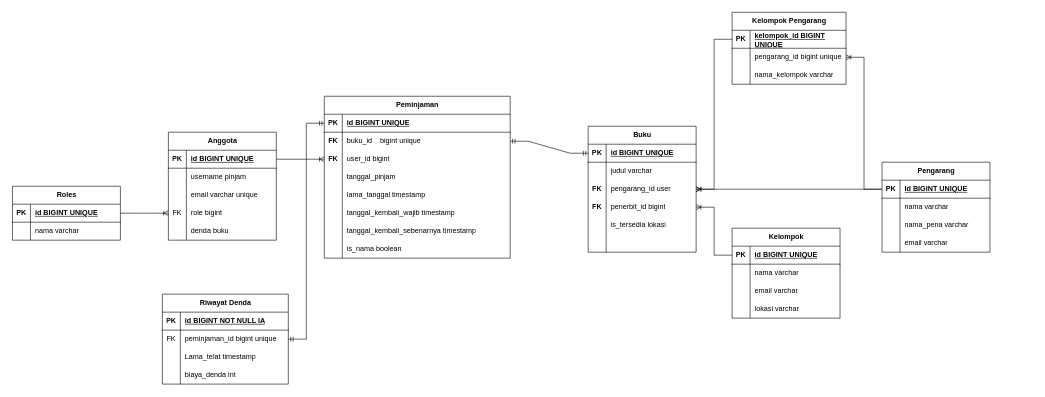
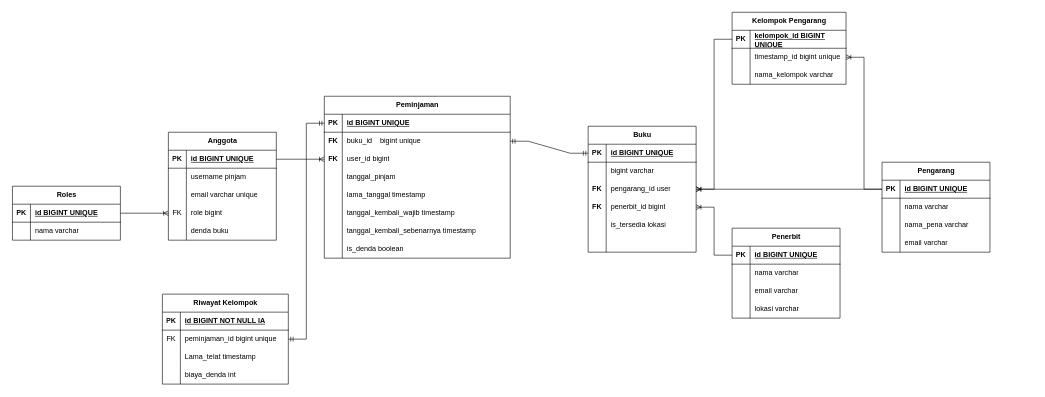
node "pengarang_id bigint unique": label "pengarang_id bigint unique" -> "timestamp_id bigint unique"
node "judul varchar": label "judul varchar" -> "bigint varchar"
node "Kelompok": label "Kelompok" -> "Penerbit"
node "is_nama boolean": label "is_nama boolean" -> "is_denda boolean"
node "Riwayat Denda": label "Riwayat Denda" -> "Riwayat Kelompok"
